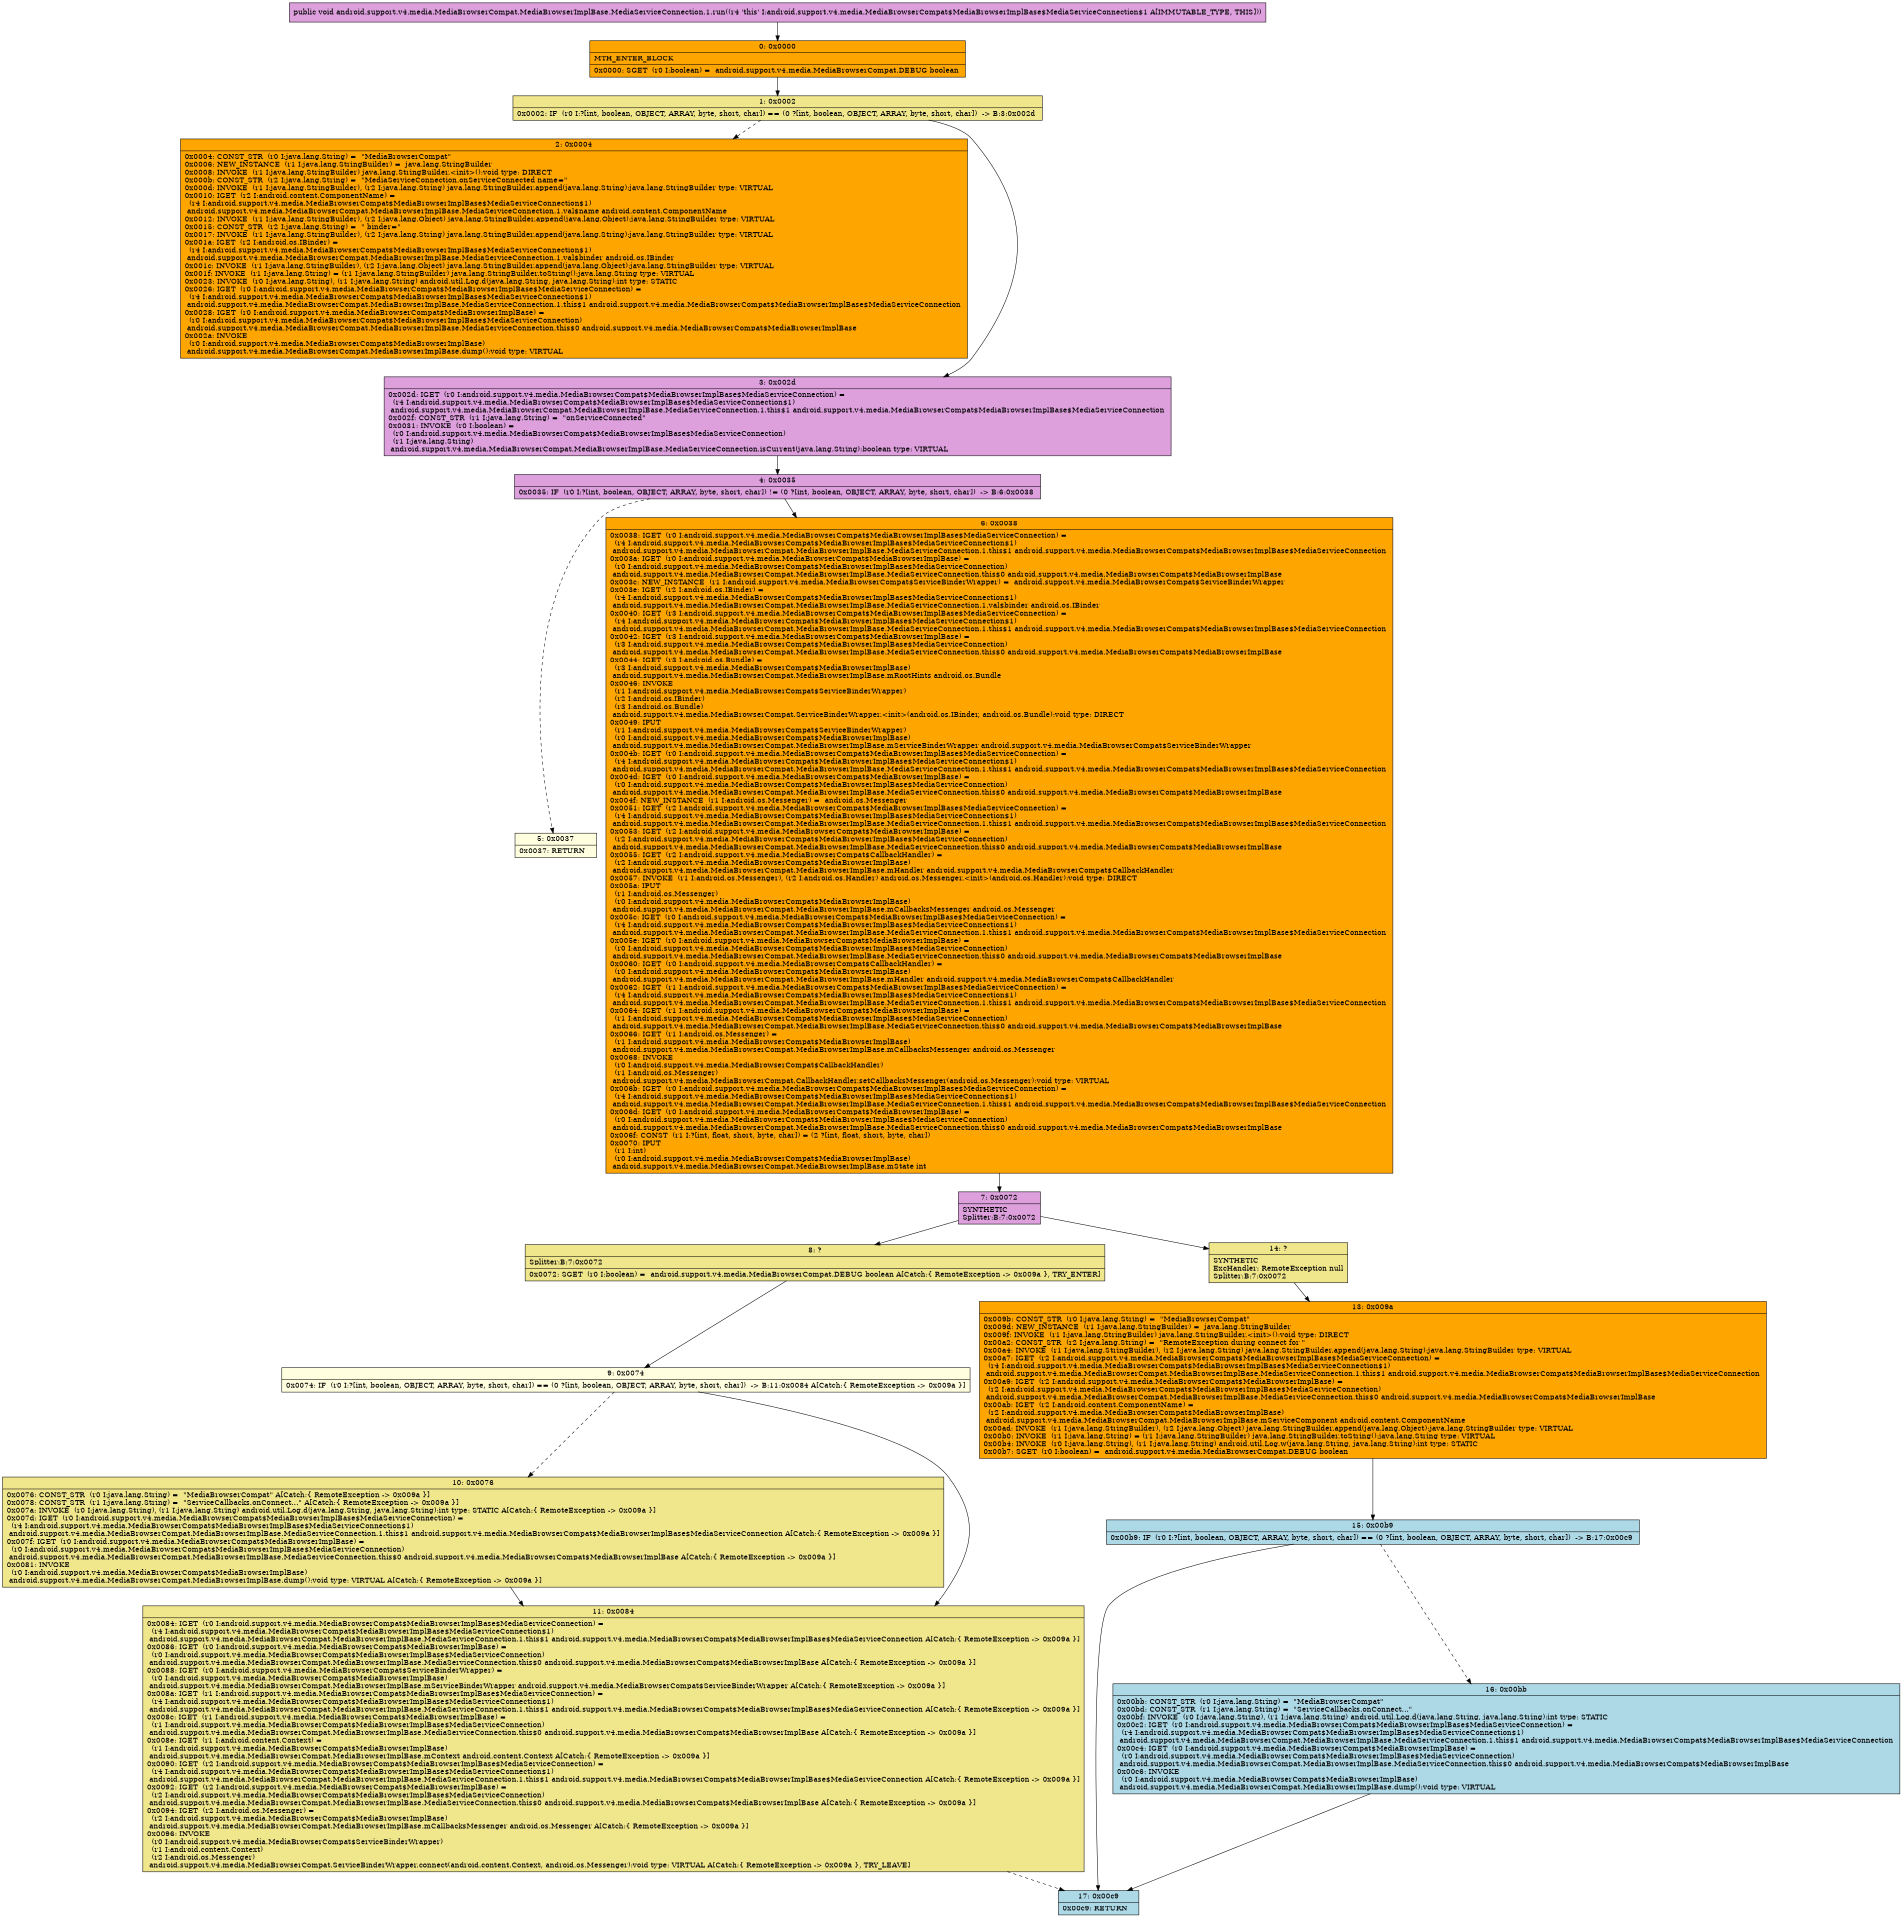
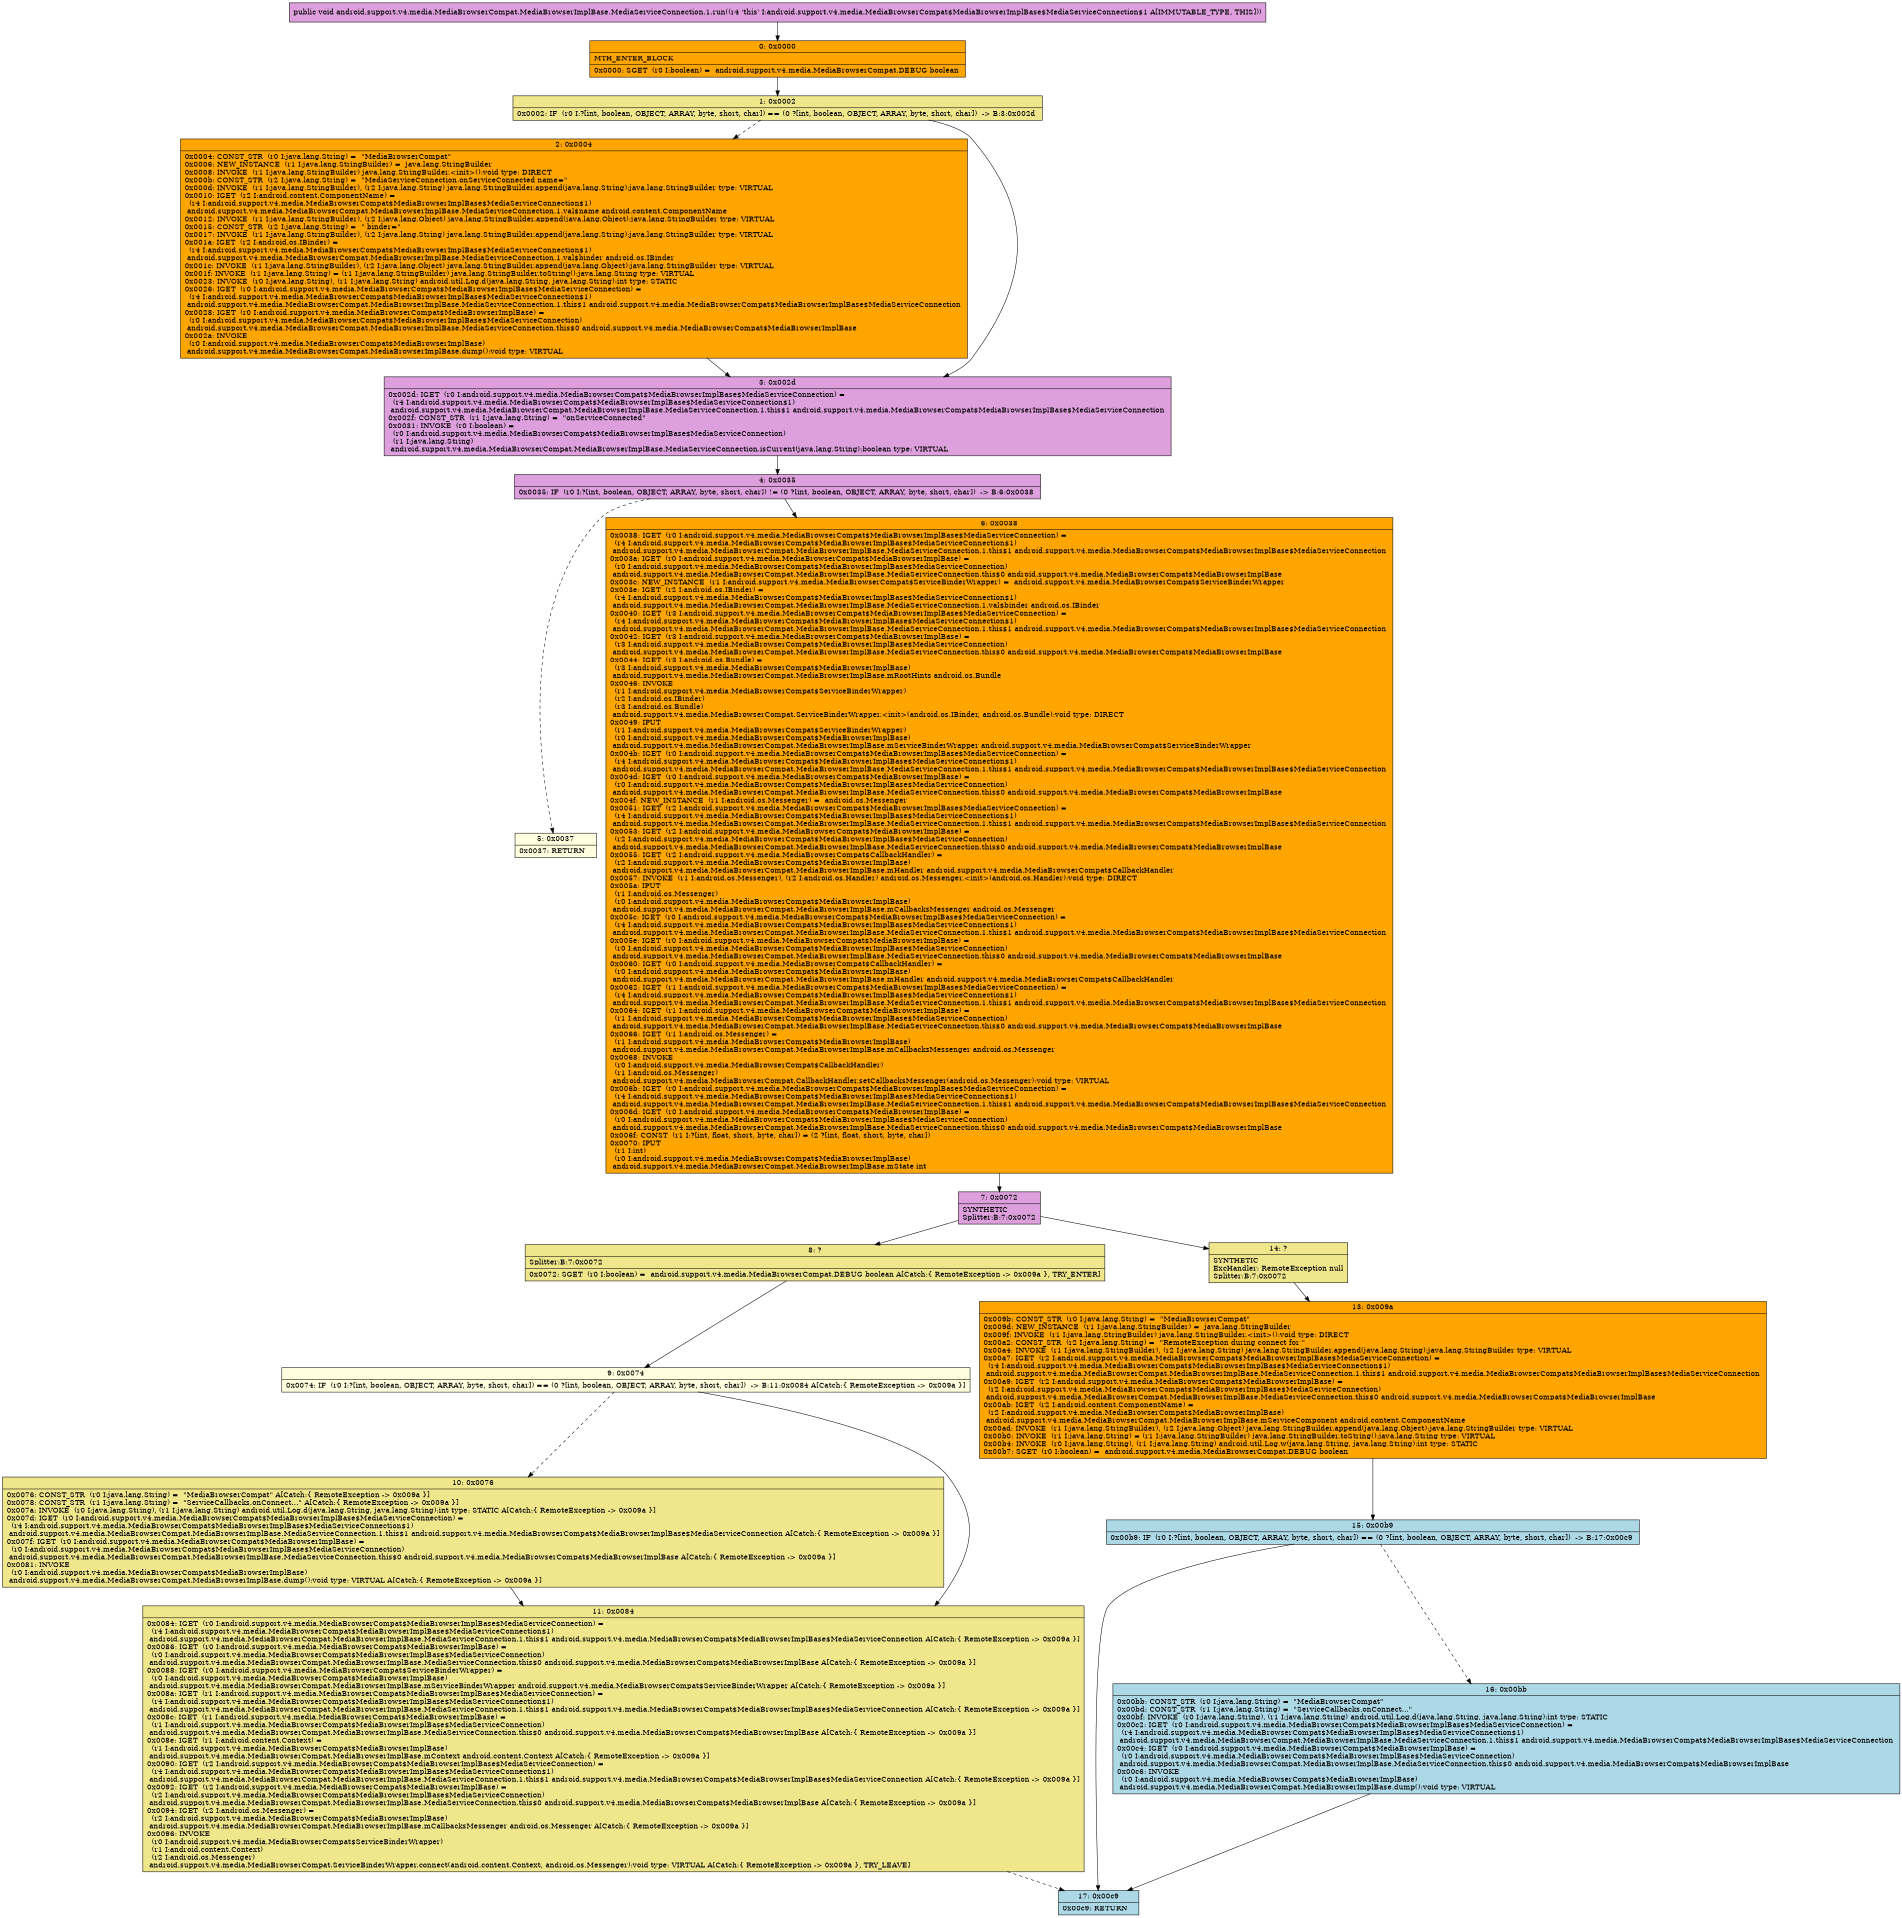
edge "2: 0x0004" -> "3: 0x002d": added
